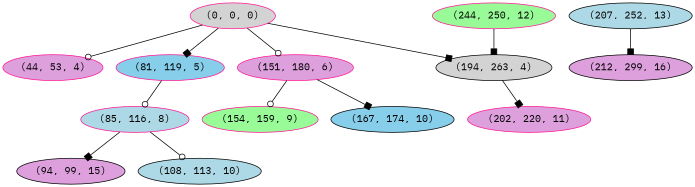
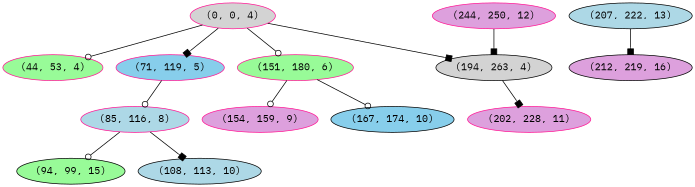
node "(0, 0, 0)": label "(0, 0, 0)" -> "(0, 0, 4)"
node "(244, 250, 12)": fillcolor palegreen -> plum
node "(207, 252, 13)": label "(207, 252, 13)" -> "(207, 222, 13)"
node "(44, 53, 4)": fillcolor plum -> palegreen
node "(81, 119, 5)": label "(81, 119, 5)" -> "(71, 119, 5)"
node "(151, 180, 6)": fillcolor plum -> palegreen
node "(212, 299, 16)": label "(212, 299, 16)" -> "(212, 219, 16)"
edge "(151, 180, 6)" -> "(167, 174, 10)": arrowhead box -> odot
node "(154, 159, 9)": fillcolor palegreen -> plum
node "(202, 220, 11)": label "(202, 220, 11)" -> "(202, 228, 11)"
edge "(85, 116, 8)" -> "(94, 99, 15)": arrowhead box -> odot
edge "(85, 116, 8)" -> "(108, 113, 10)": arrowhead odot -> box
node "(94, 99, 15)": fillcolor plum -> palegreen
